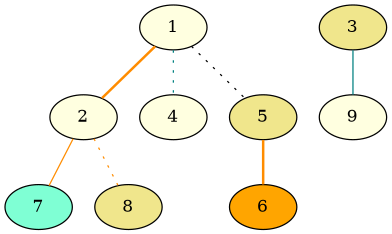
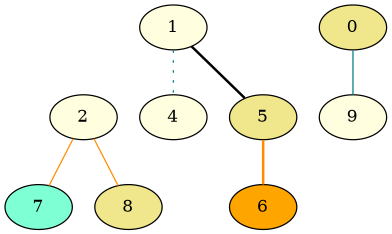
node "3": label "3" -> "0"
edge "1" -- "2": removed
edge "1" -- "5": style dotted -> bold
edge "2" -- "8": style dotted -> solid
